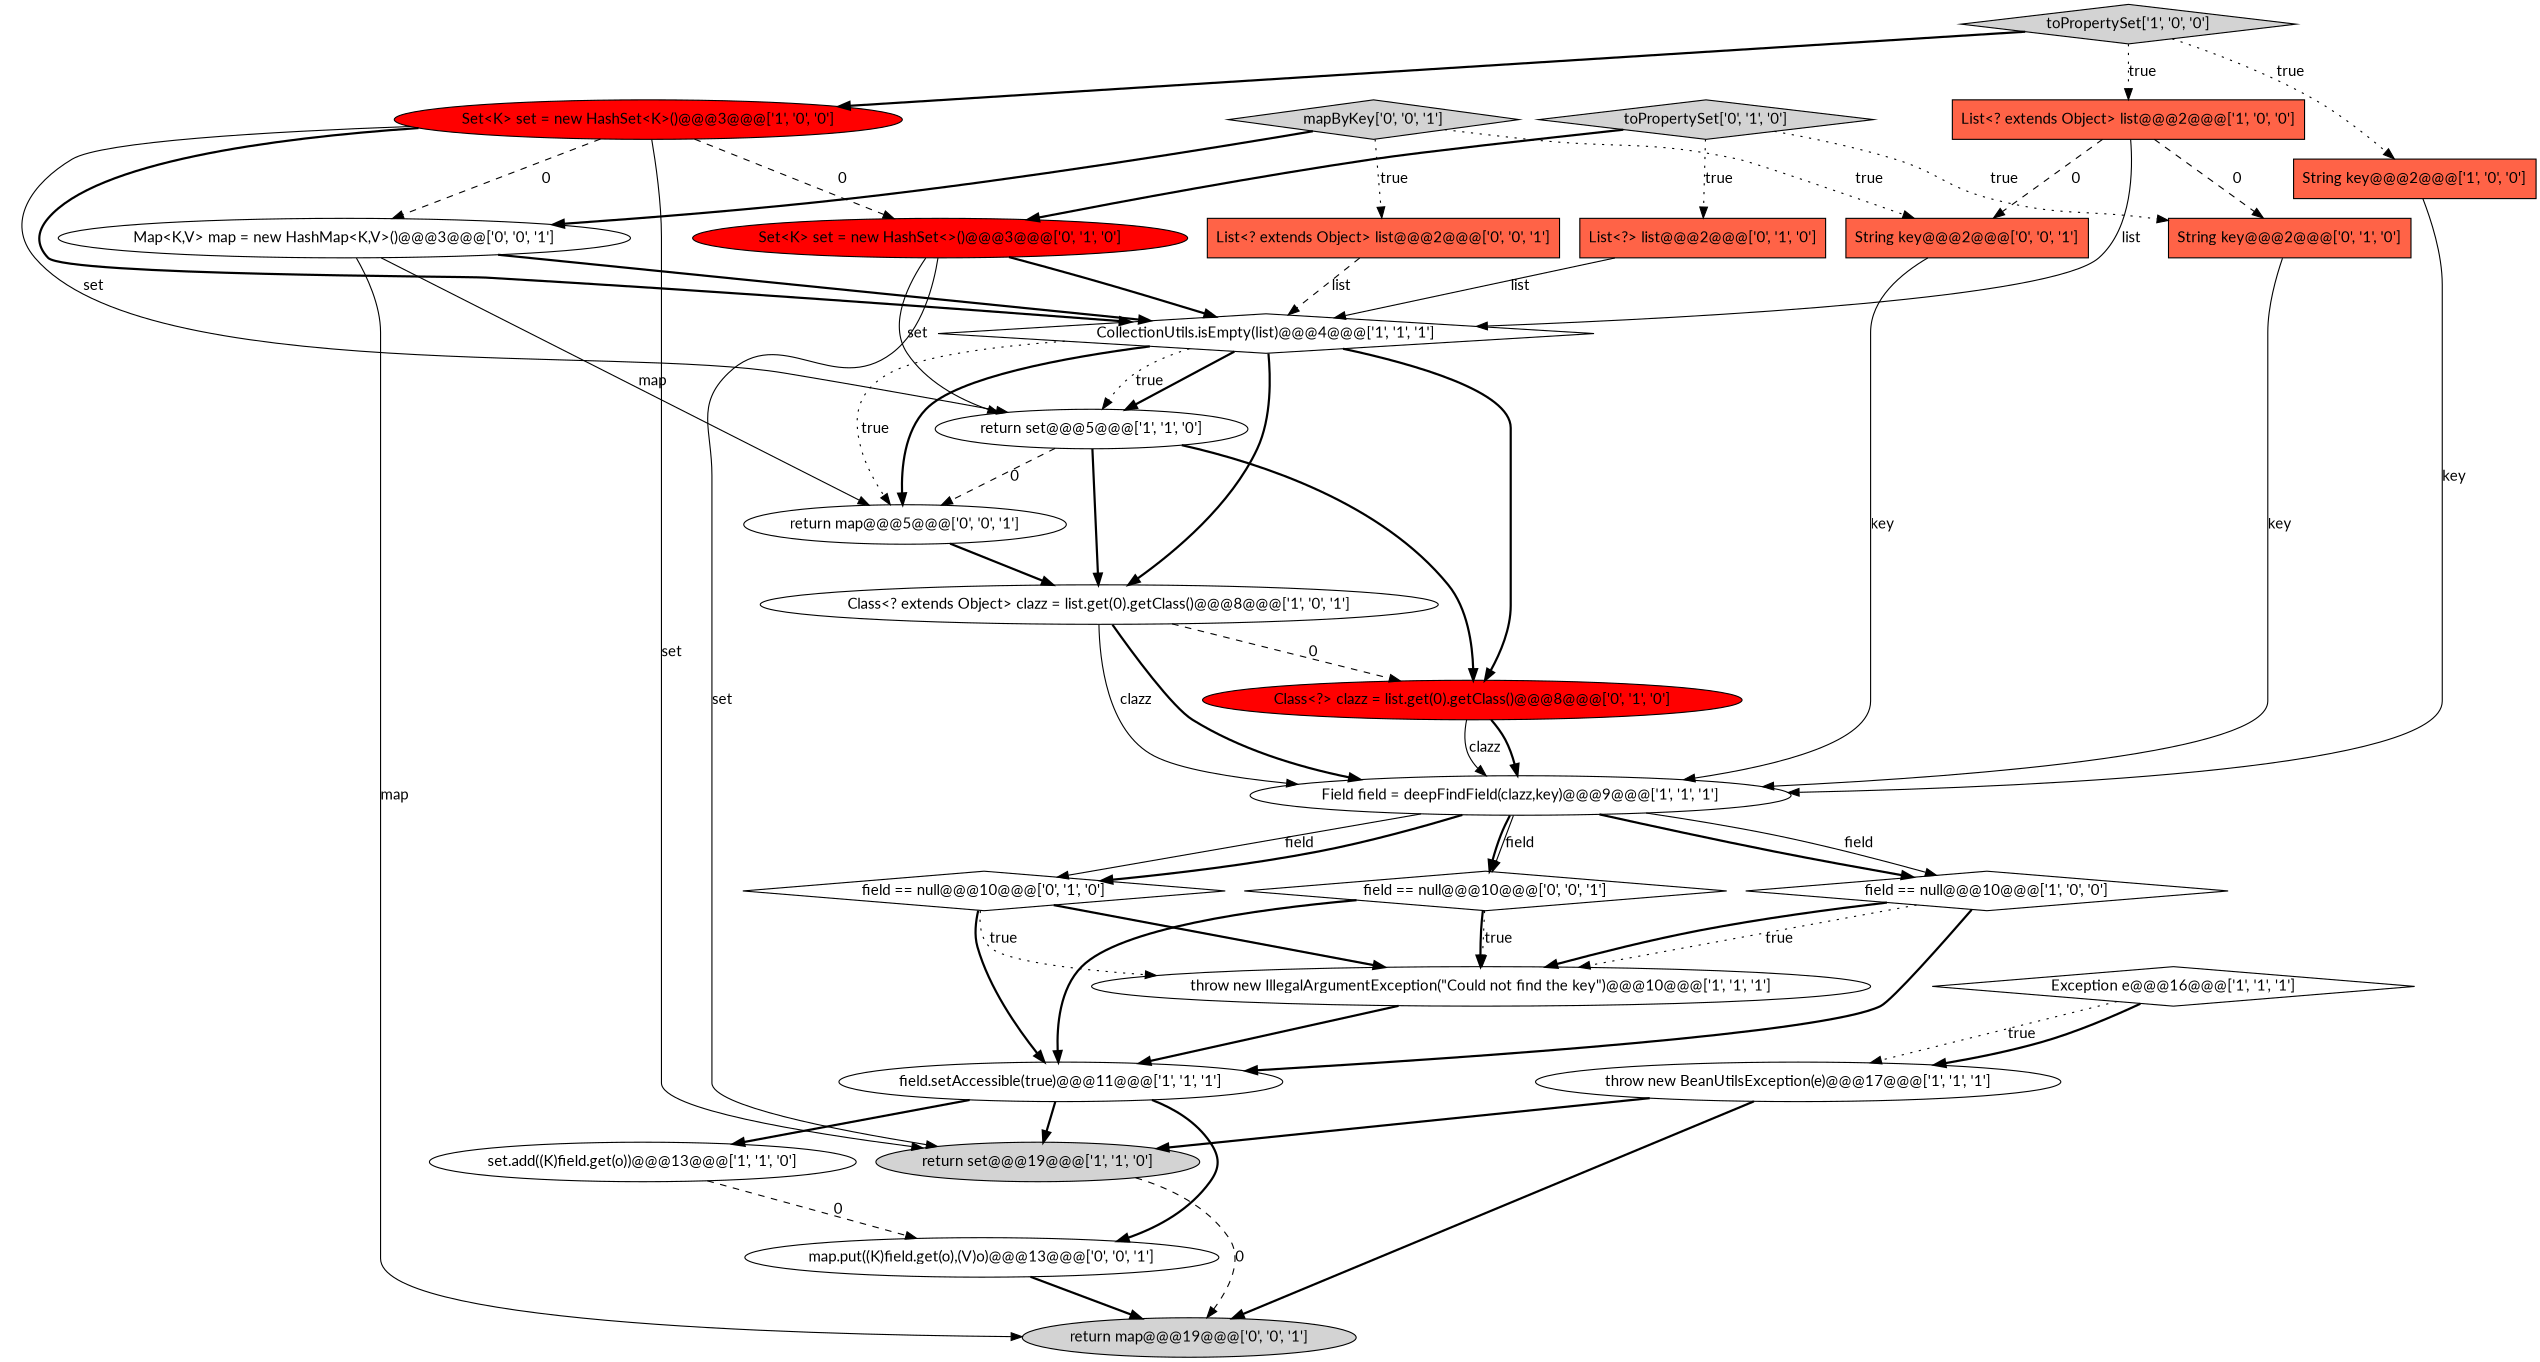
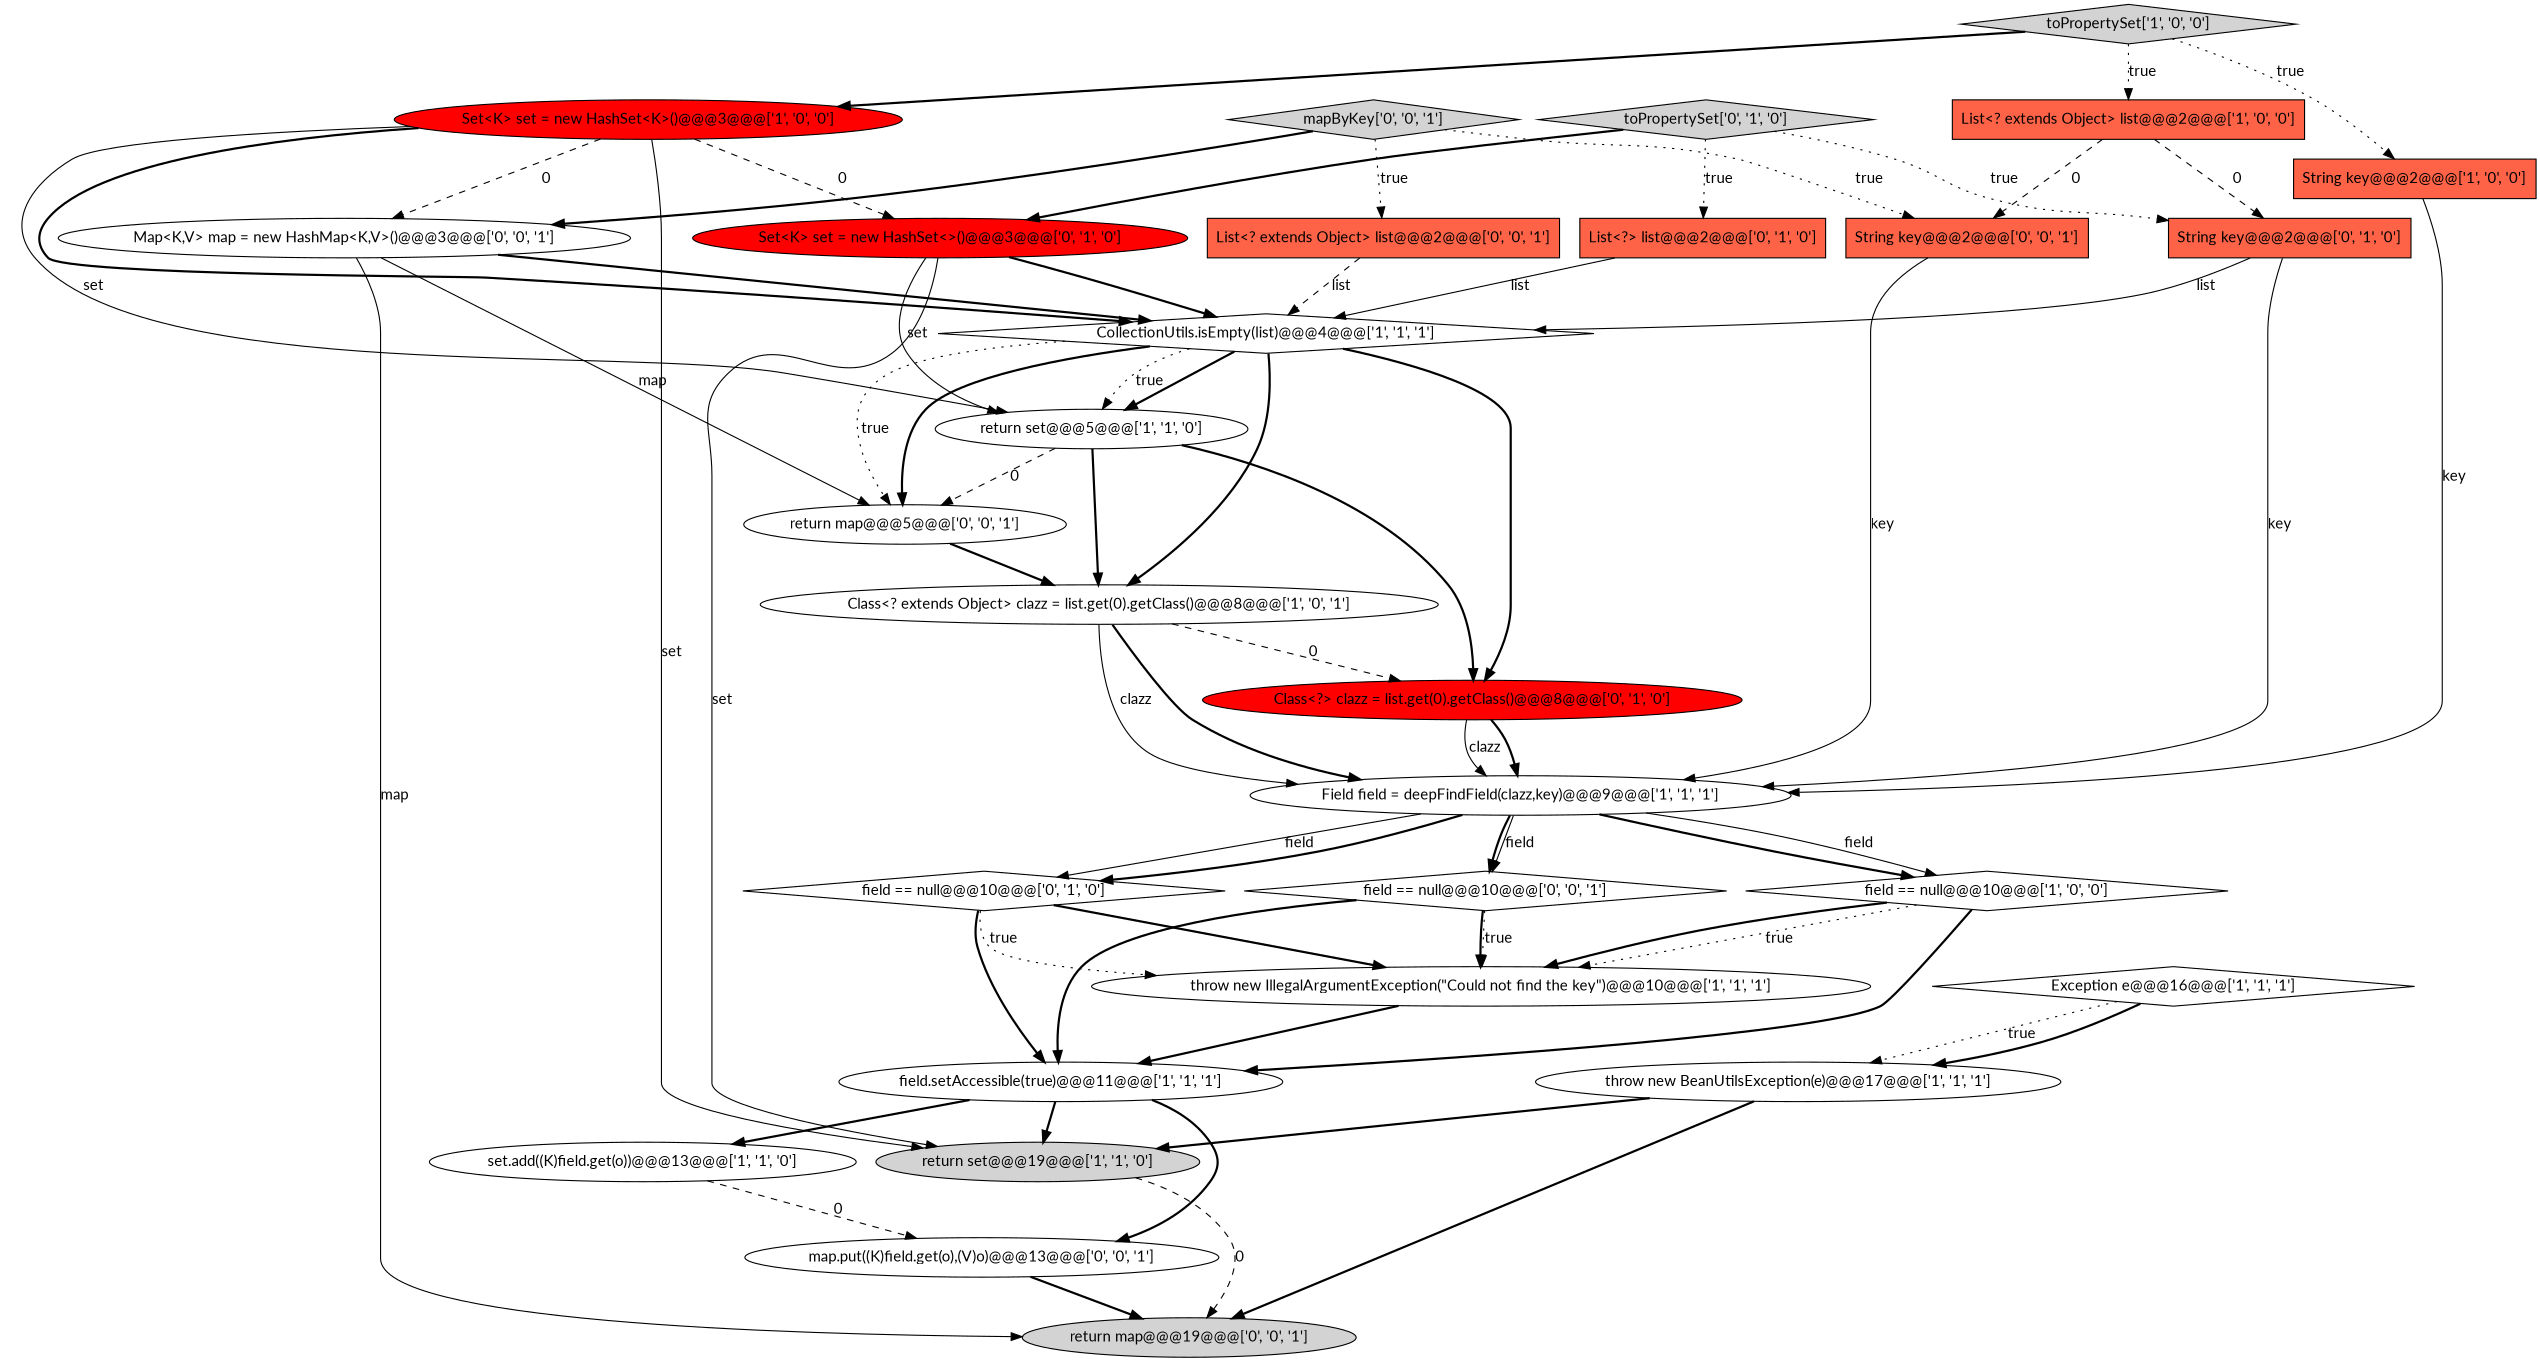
edge "List<? extends Object> list@@@2@@@['1', '0', '0']" -> "CollectionUtils.isEmpty(list)@@@4@@@['1', '1', '1']": now "String key@@@2@@@['0', '1', '0']" -> "CollectionUtils.isEmpty(list)@@@4@@@['1', '1', '1']"
